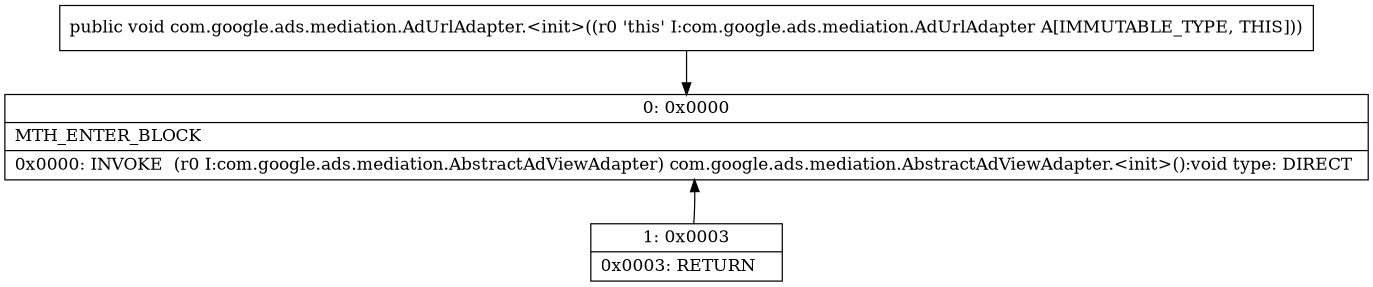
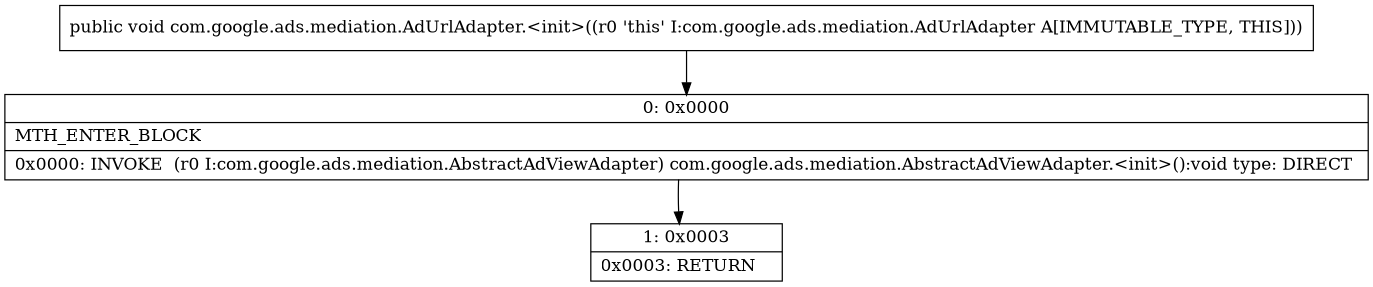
edge "1: 0x0003" -> "0: 0x0000": reversed
